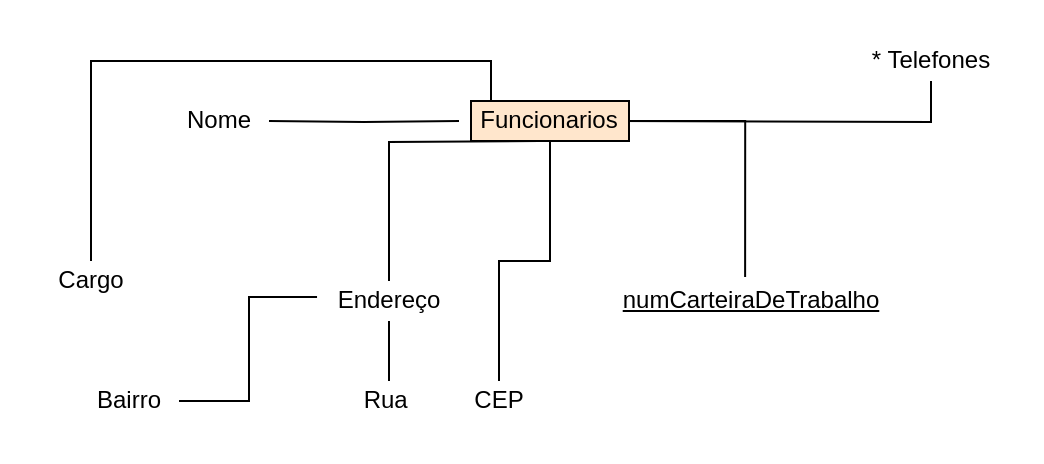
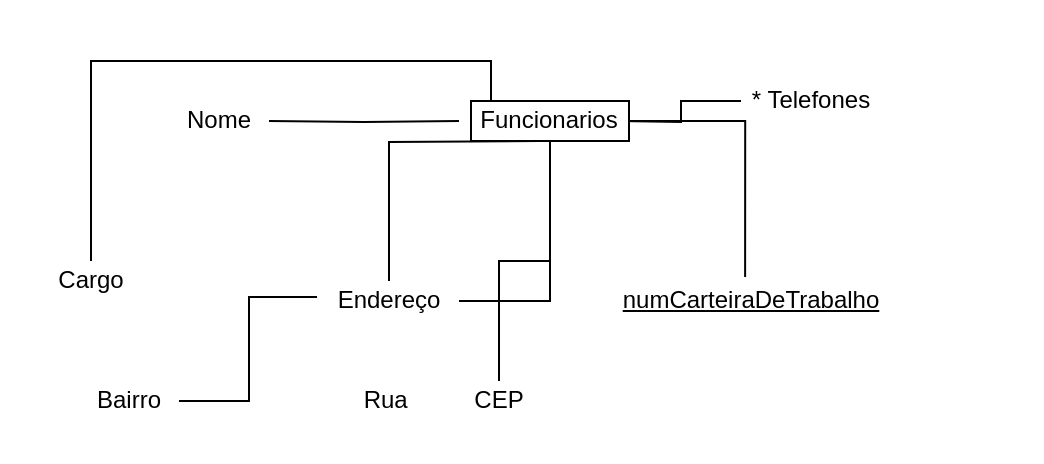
node "* Telefones": moved (931, 61) -> (811, 101)
node "Funcionarios": fillcolor #ffe6cc -> #ffffff
edge "Endereço" -- "Rua": now "Endereço" -- "Funcionarios"
